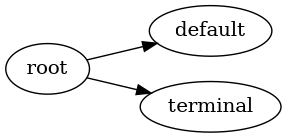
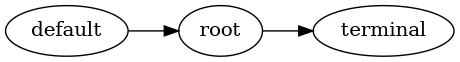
edge "root" -> "default": reversed
